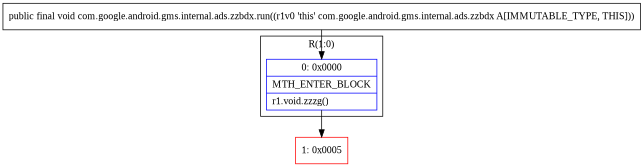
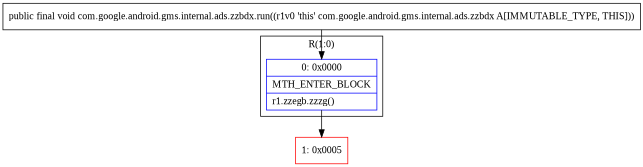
node "0: 0x0000": text "r1.void.zzzg()" -> "r1.zzegb.zzzg()"
